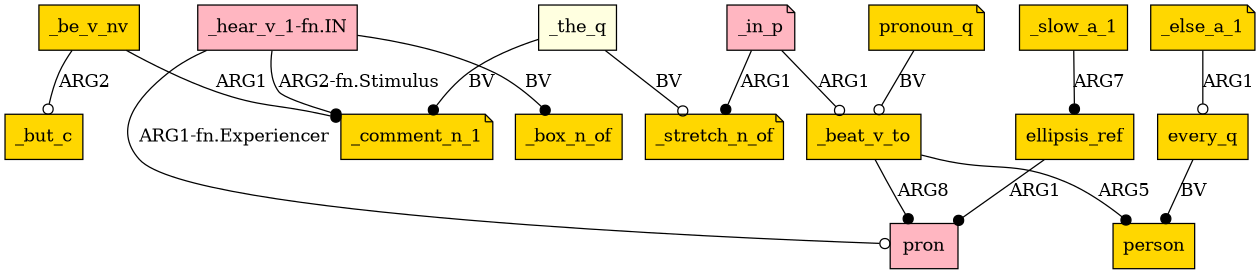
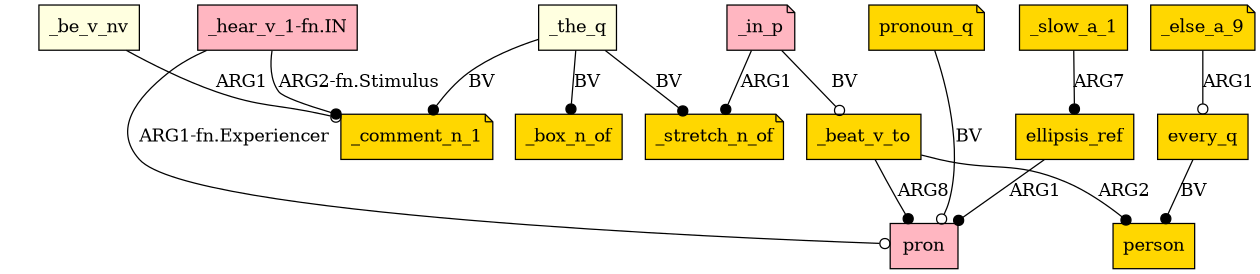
node "_be_v_nv": fillcolor gold -> lightyellow
node "_else_a_1": label "_else_a_1" -> "_else_a_9"
edge "_hear_v_1-fn.IN" -> "_box_n_of": now "_the_q" -> "_box_n_of"
edge "pronoun_q" -> "_beat_v_to": now "pronoun_q" -> "pron"
edge "_the_q" -> "_stretch_n_of": arrowhead odot -> dot
edge "_in_p" -> "_beat_v_to": label "ARG1" -> "BV"
edge "_be_v_nv" -> "_comment_n_1": arrowhead dot -> odot
node "_but_c": removed
edge "_beat_v_to" -> "person": label "ARG5" -> "ARG2"
